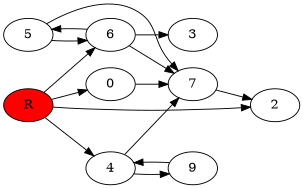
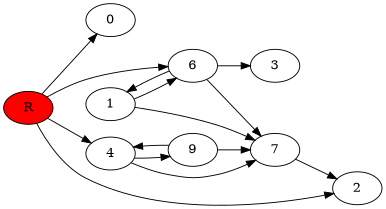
node "5": label "5" -> "1"
edge "0" -> "7": now "9" -> "7"
